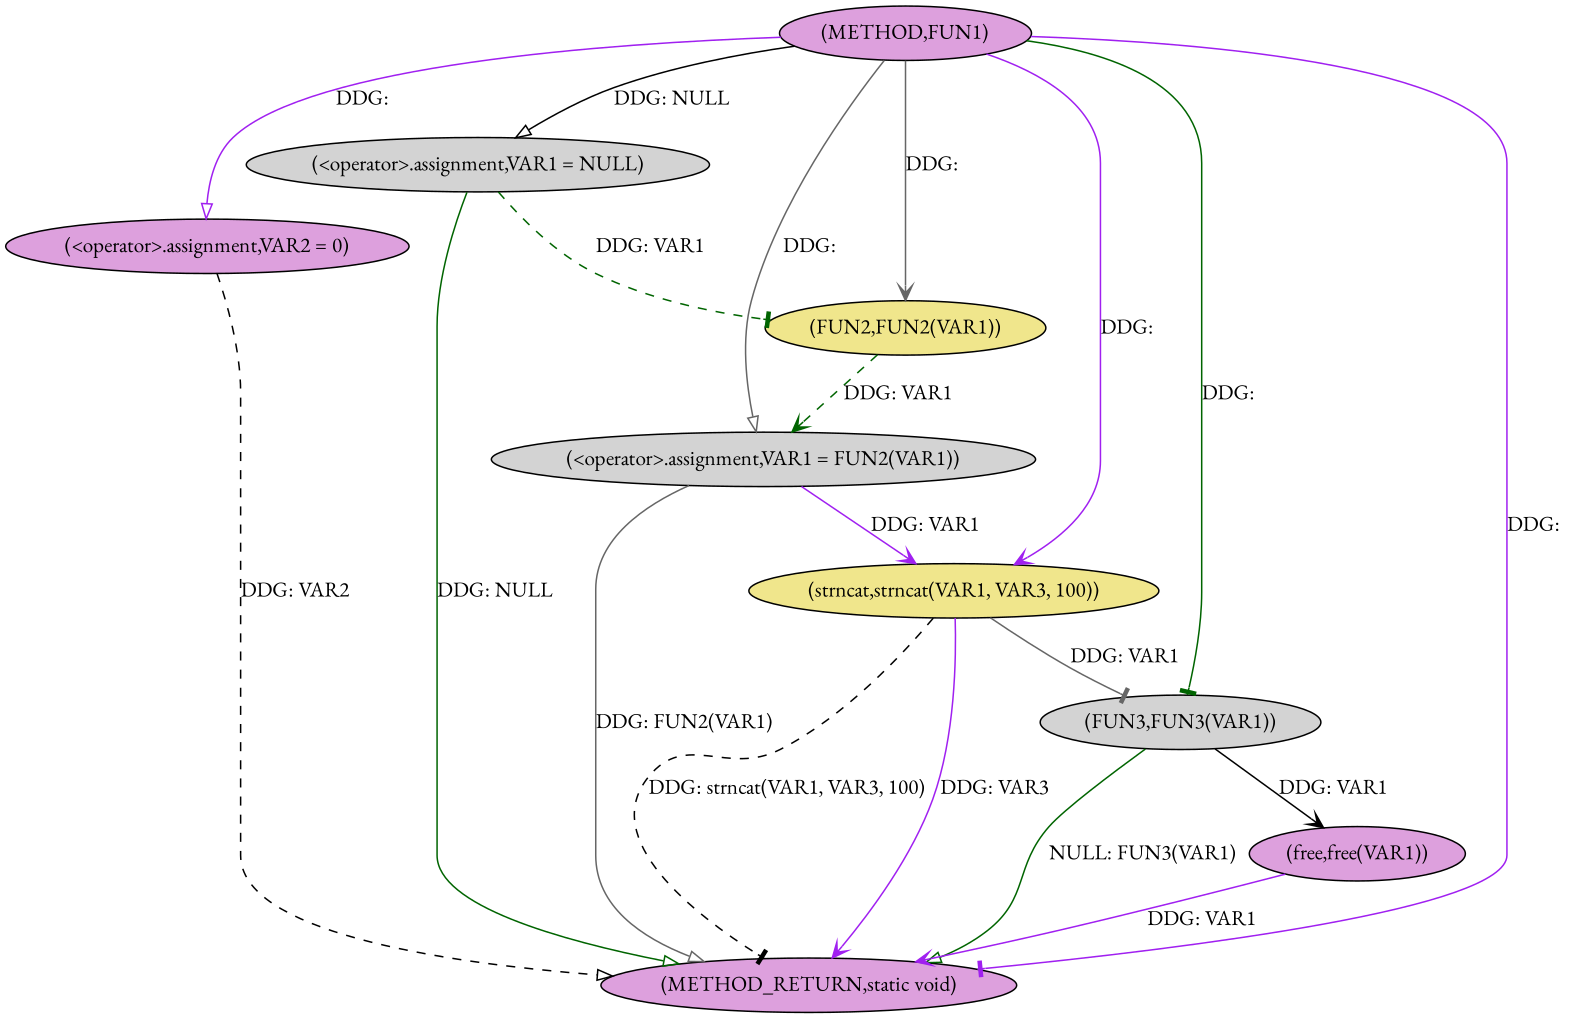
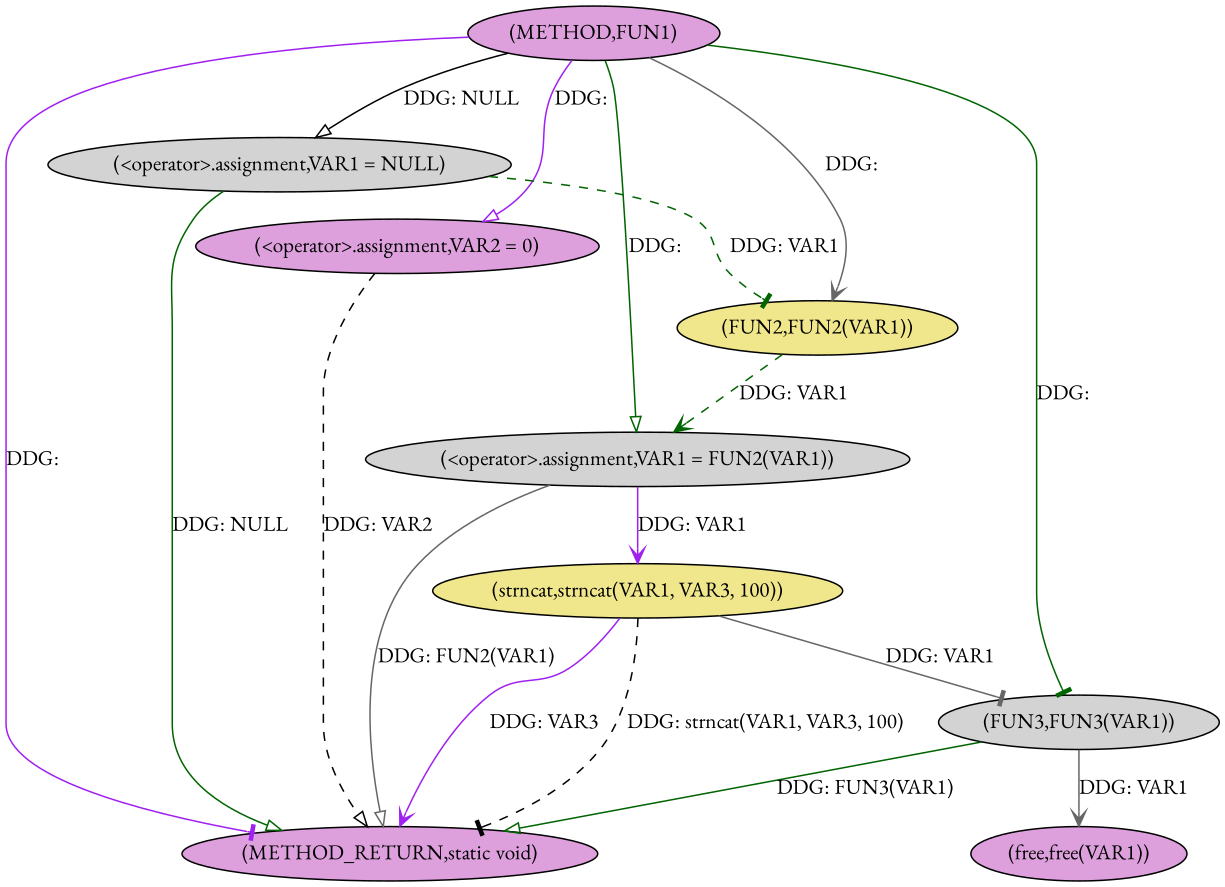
edge "(METHOD,FUN1)" -> "(<operator>.assignment,VAR1 = FUN2(VAR1))": color gray40 -> darkgreen
edge "(METHOD,FUN1)" -> "(strncat,strncat(VAR1, VAR3, 100))": removed, label "DDG:"
edge "(FUN3,FUN3(VAR1))" -> "(free,free(VAR1))": color black -> gray40
edge "(FUN3,FUN3(VAR1))" -> "(METHOD_RETURN,static void)": label "NULL: FUN3(VAR1)" -> "DDG: FUN3(VAR1)"
edge "(free,free(VAR1))" -> "(METHOD_RETURN,static void)": removed, label "DDG: VAR1"
